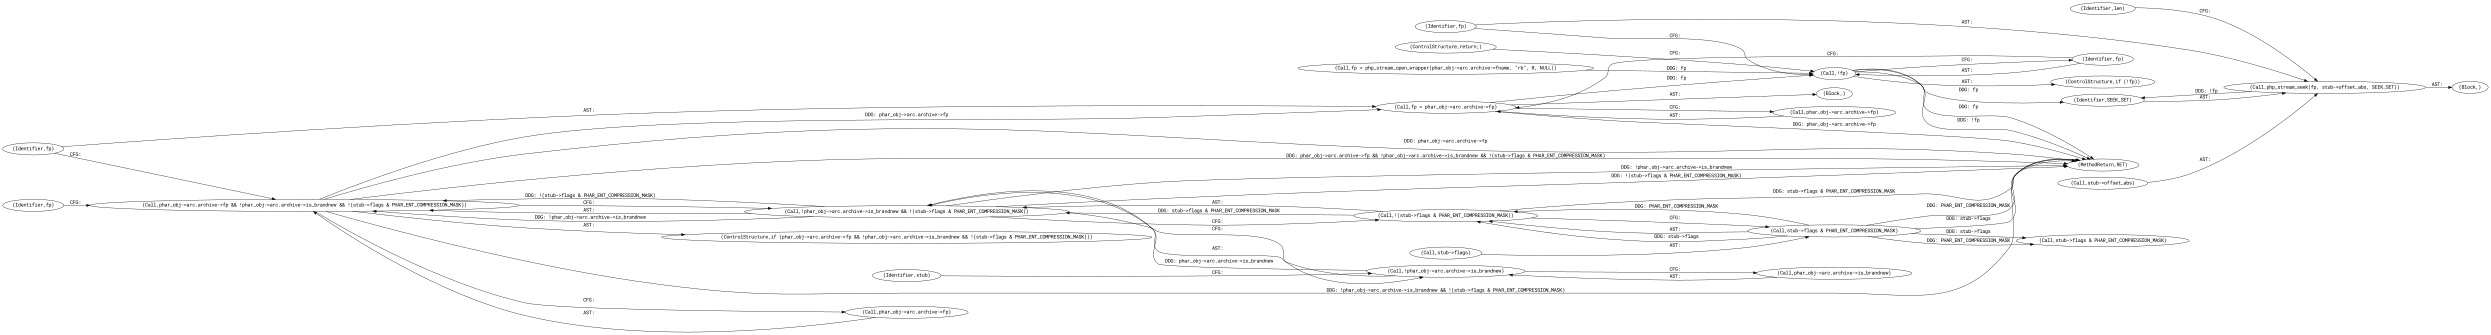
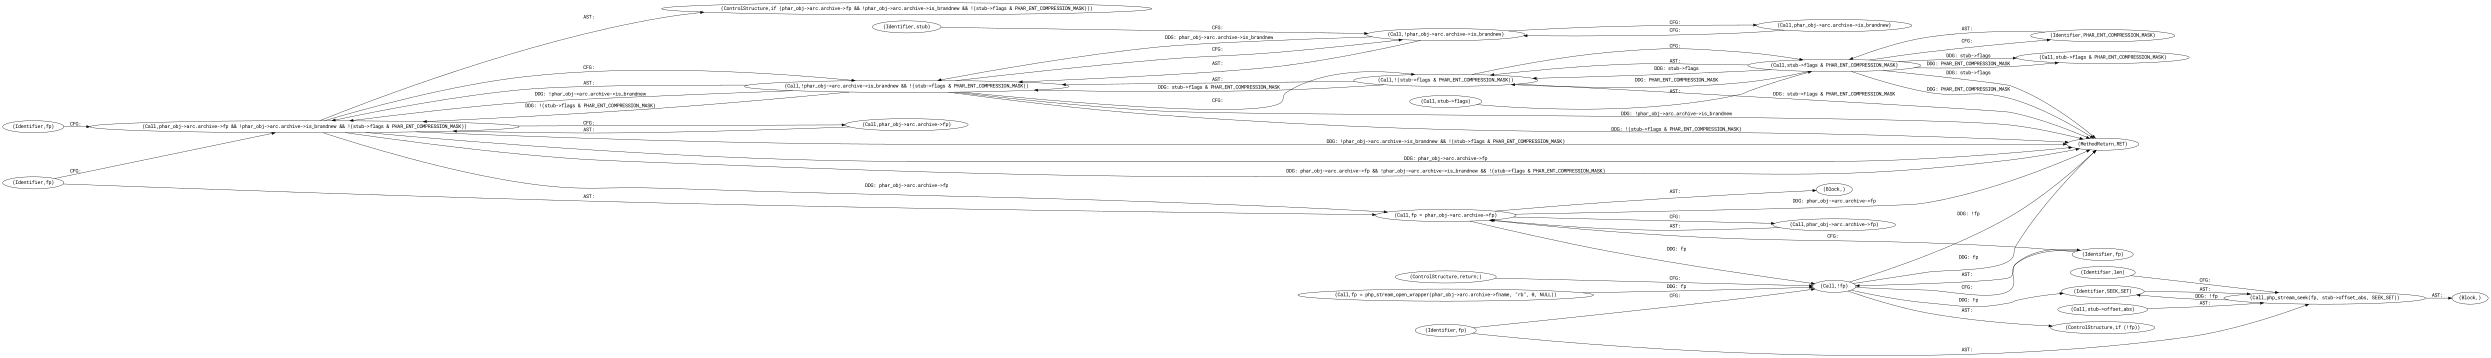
node "(Identifier,PHAR_ENT_COMPRESSION_MASK)": added
edge "(Call,phar_obj->arc.archive->is_brandnew)" -> "(Call,!phar_obj->arc.archive->is_brandnew)": label "AST: " -> "CFG: "
